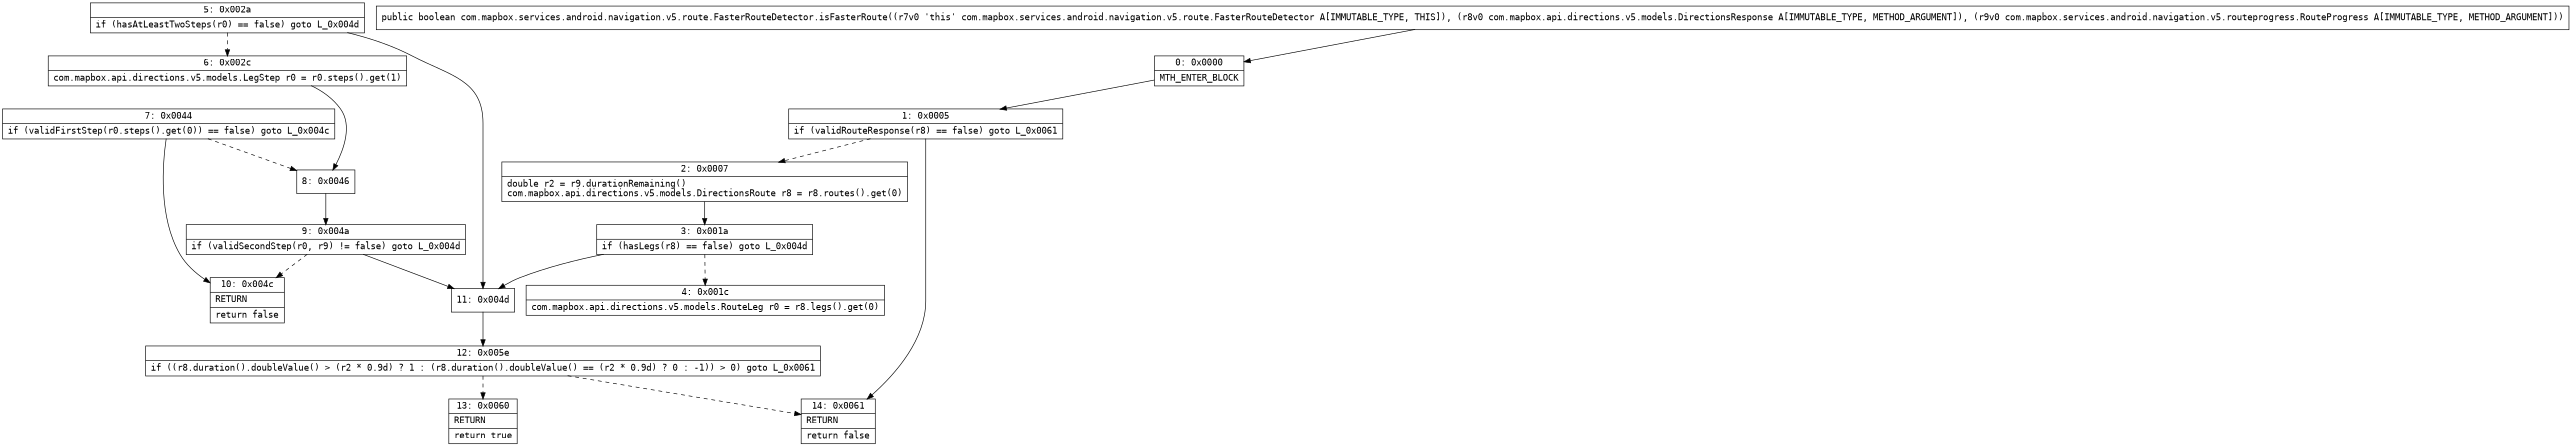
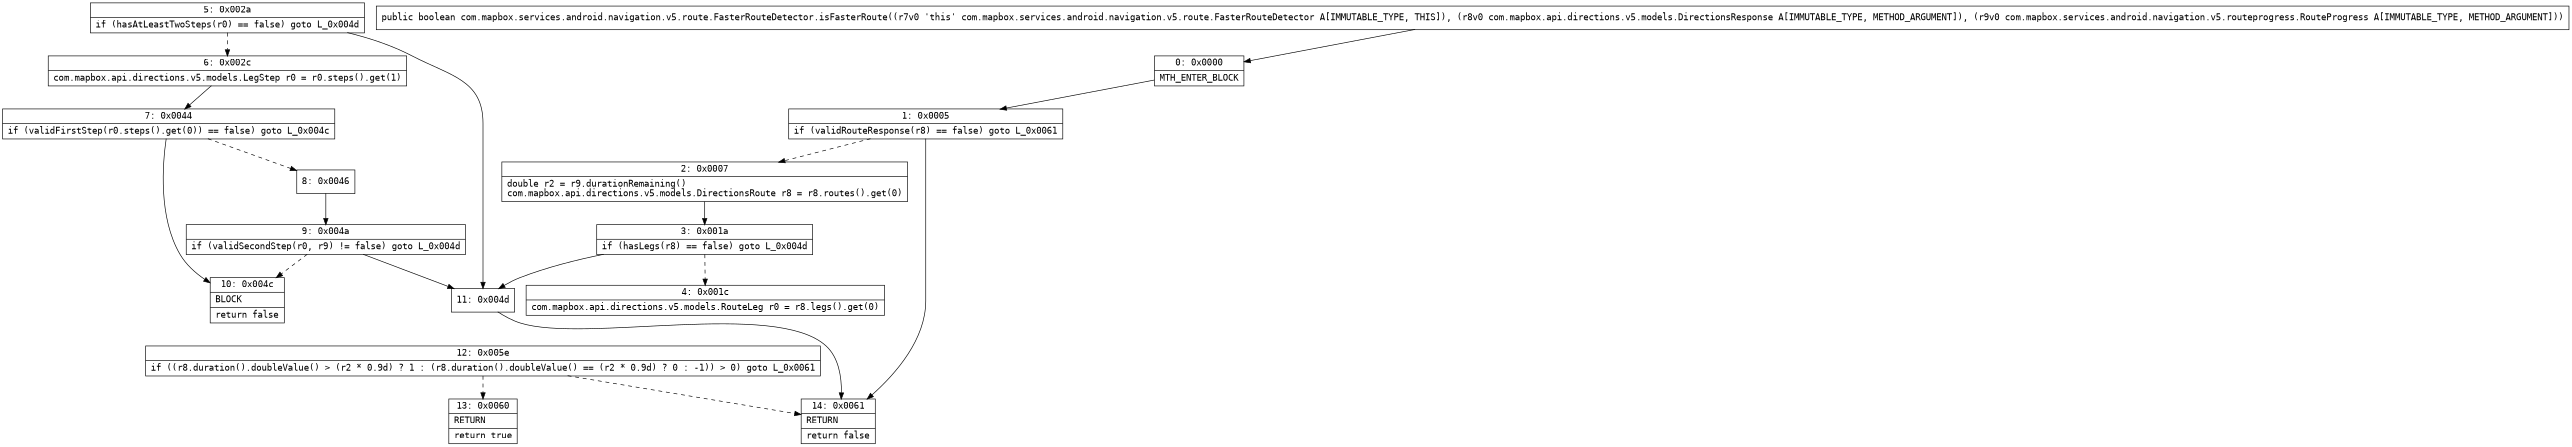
edge "6: 0x002c" -> "8: 0x0046": now "6: 0x002c" -> "7: 0x0044"
node "10: 0x004c": text "RETURN" -> "BLOCK"
edge "11: 0x004d" -> "12: 0x005e": now "11: 0x004d" -> "14: 0x0061"
